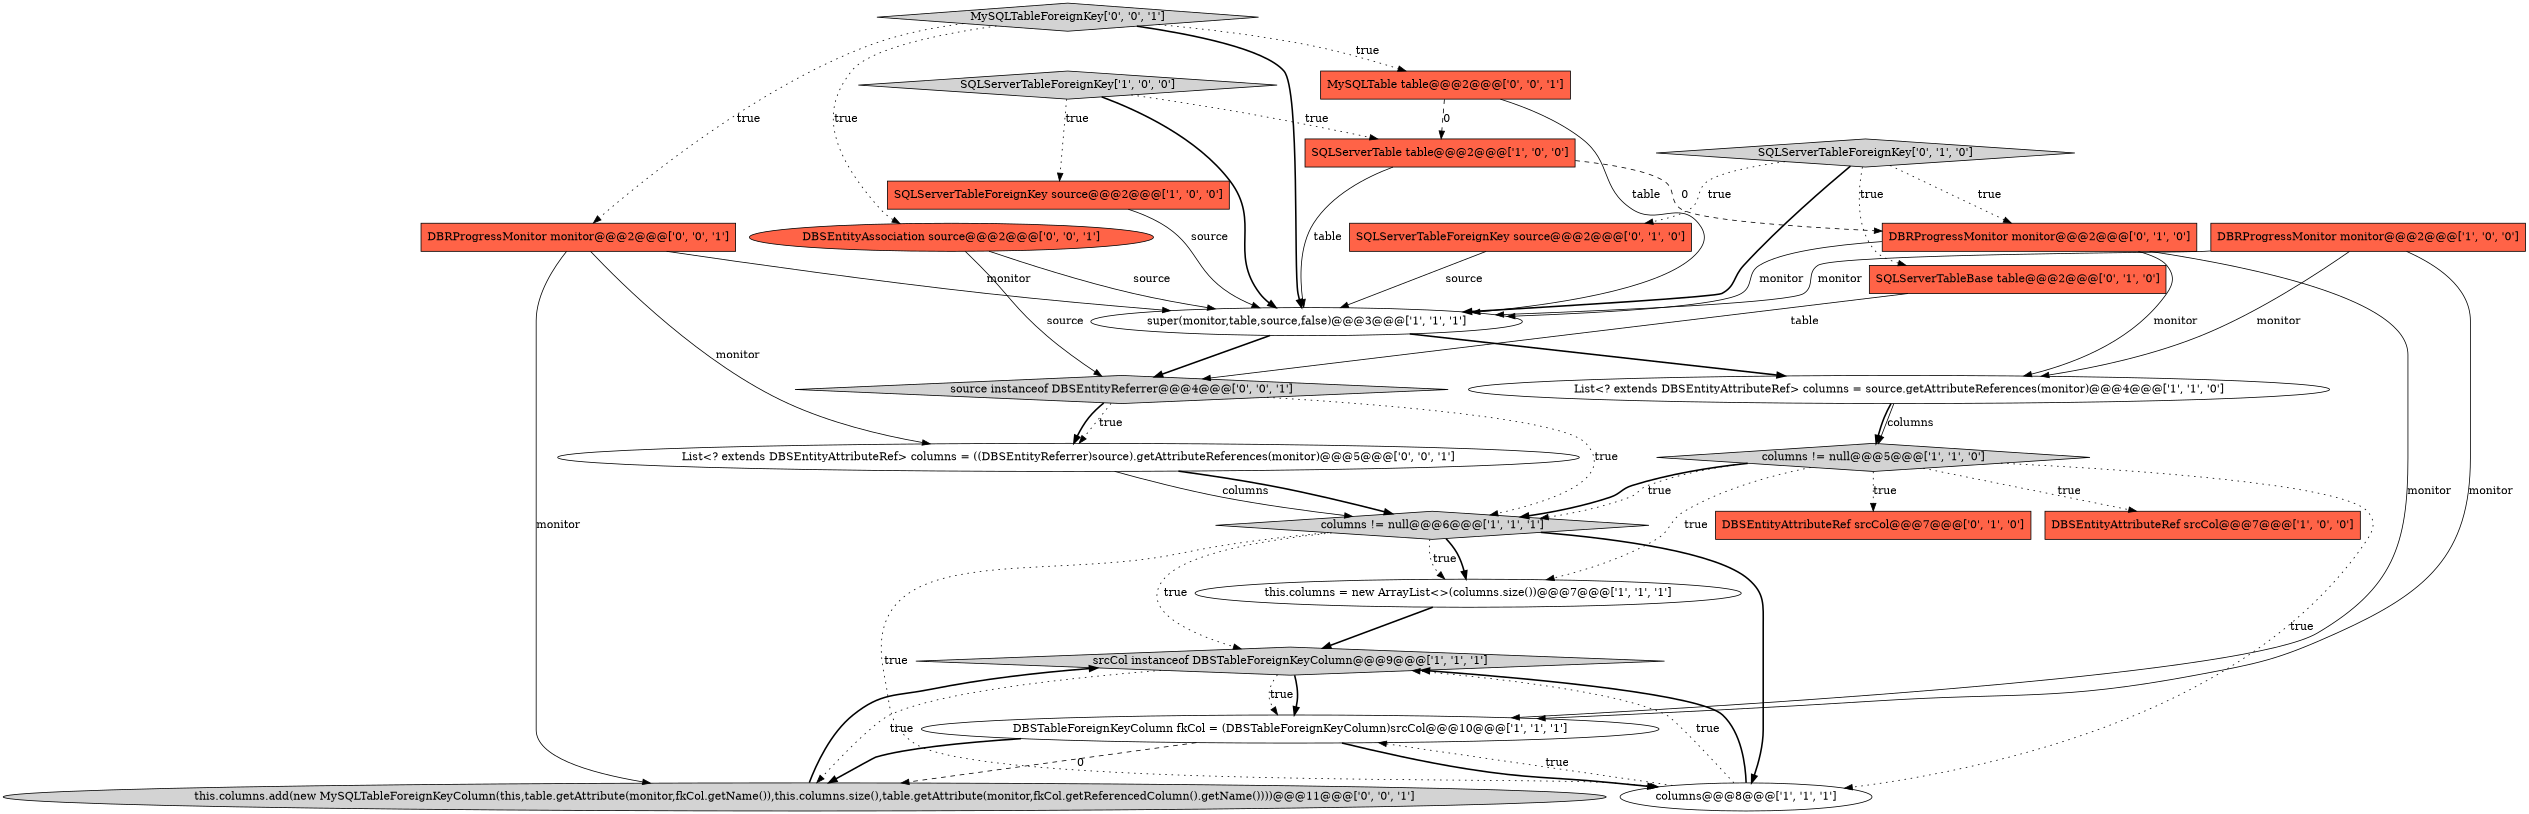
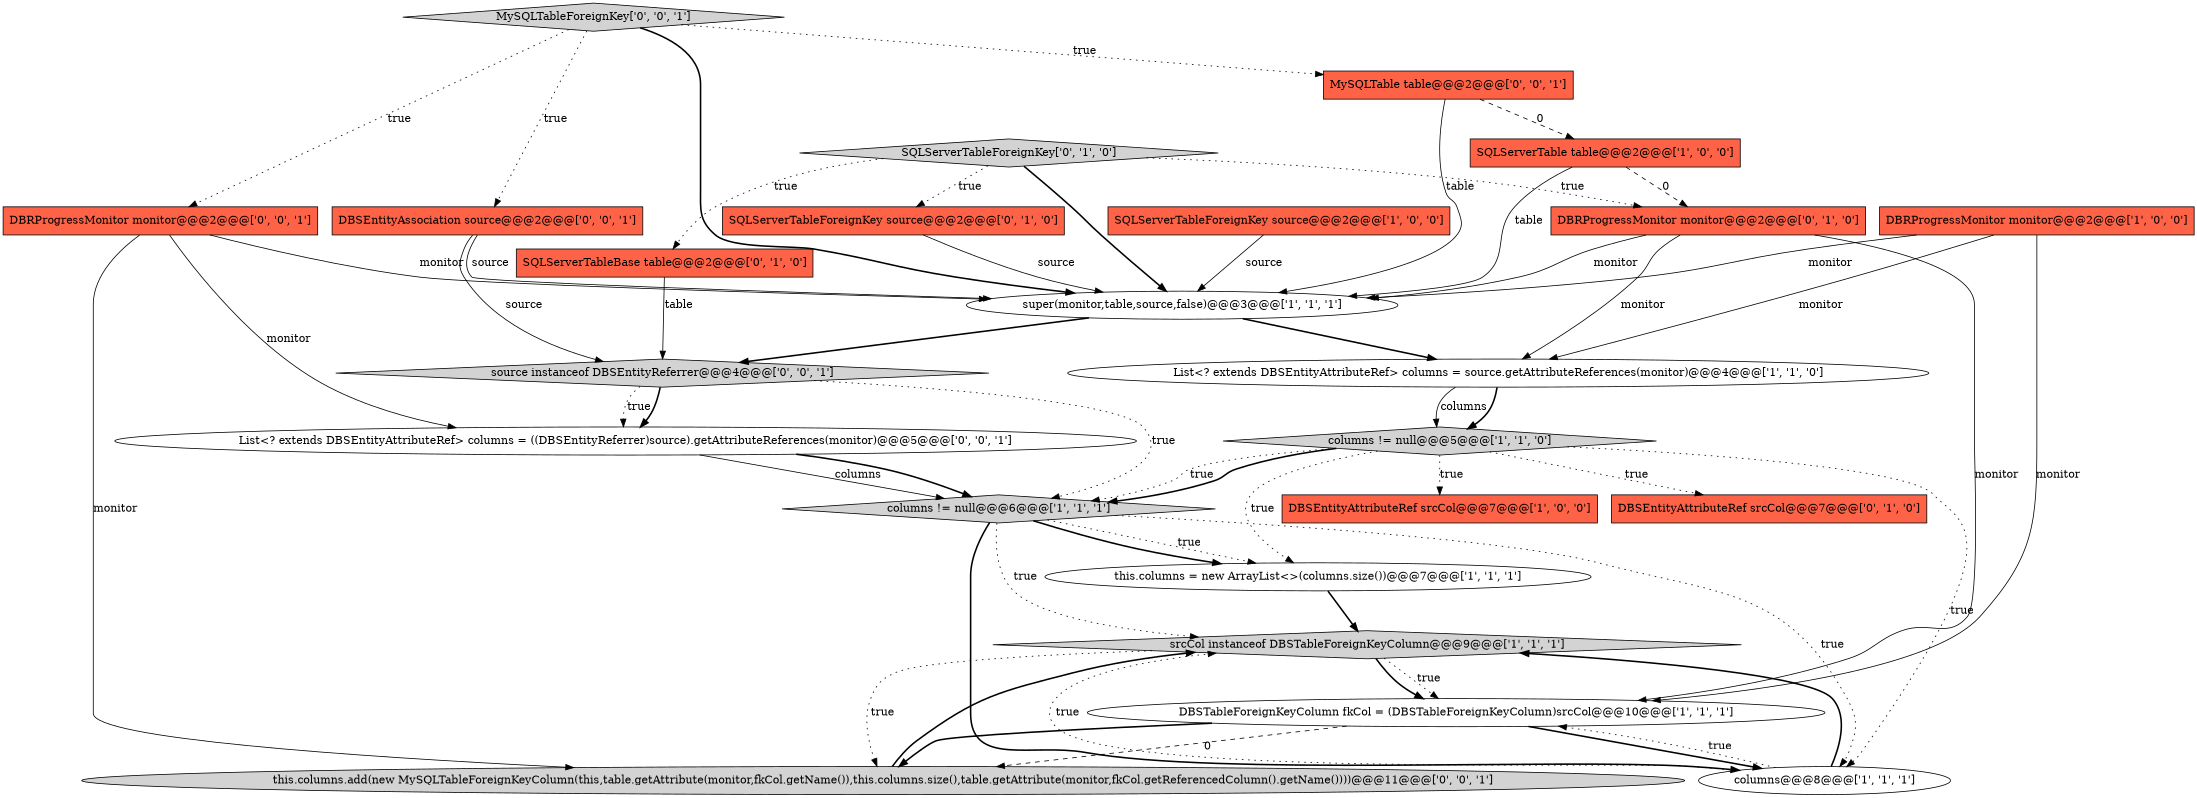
node "SQLServerTableForeignKey['1', '0', '0']": removed
node "DBSEntityAssociation source@@@2@@@['0', '0', '1']": shape ellipse -> box
